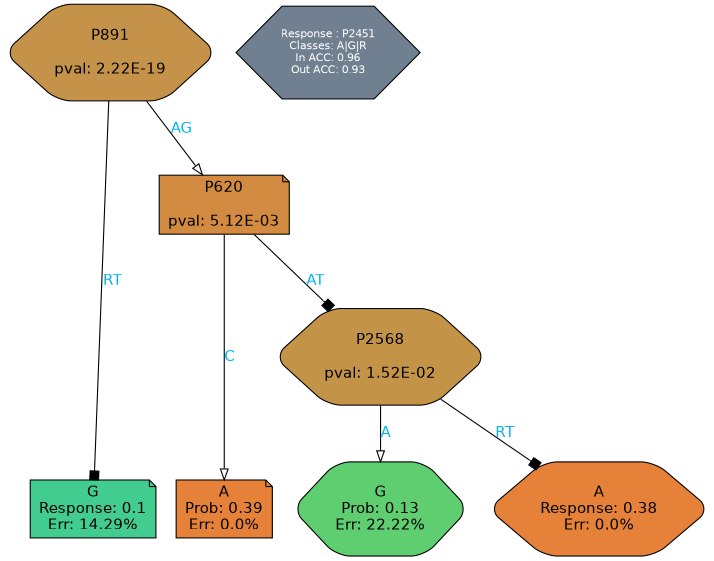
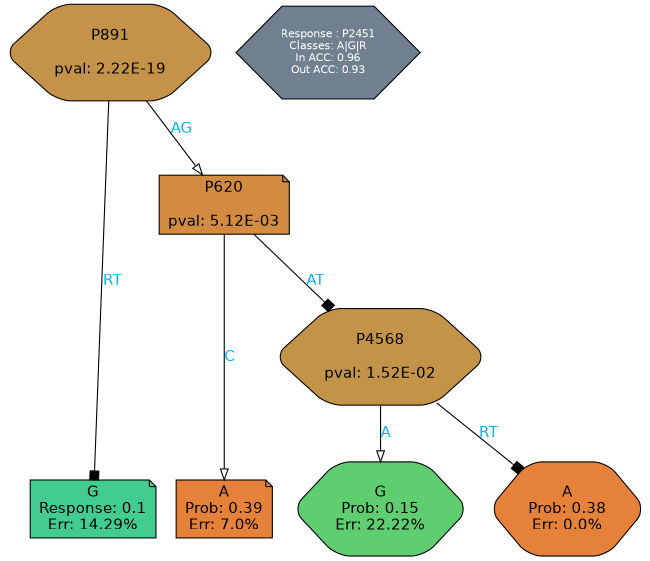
node "P2568 pval: 1.52E-02": label "P2568 pval: 1.52E-02" -> "P4568 pval: 1.52E-02"
node "A Prob: 0.39 Err: 0.0%": label "A Prob: 0.39 Err: 0.0%" -> "A Prob: 0.39 Err: 7.0%"
node "G Prob: 0.13 Err: 22.22%": label "G Prob: 0.13 Err: 22.22%" -> "G Prob: 0.15 Err: 22.22%"
node "A Response: 0.38 Err: 0.0%": label "A Response: 0.38 Err: 0.0%" -> "A Prob: 0.38 Err: 0.0%"
